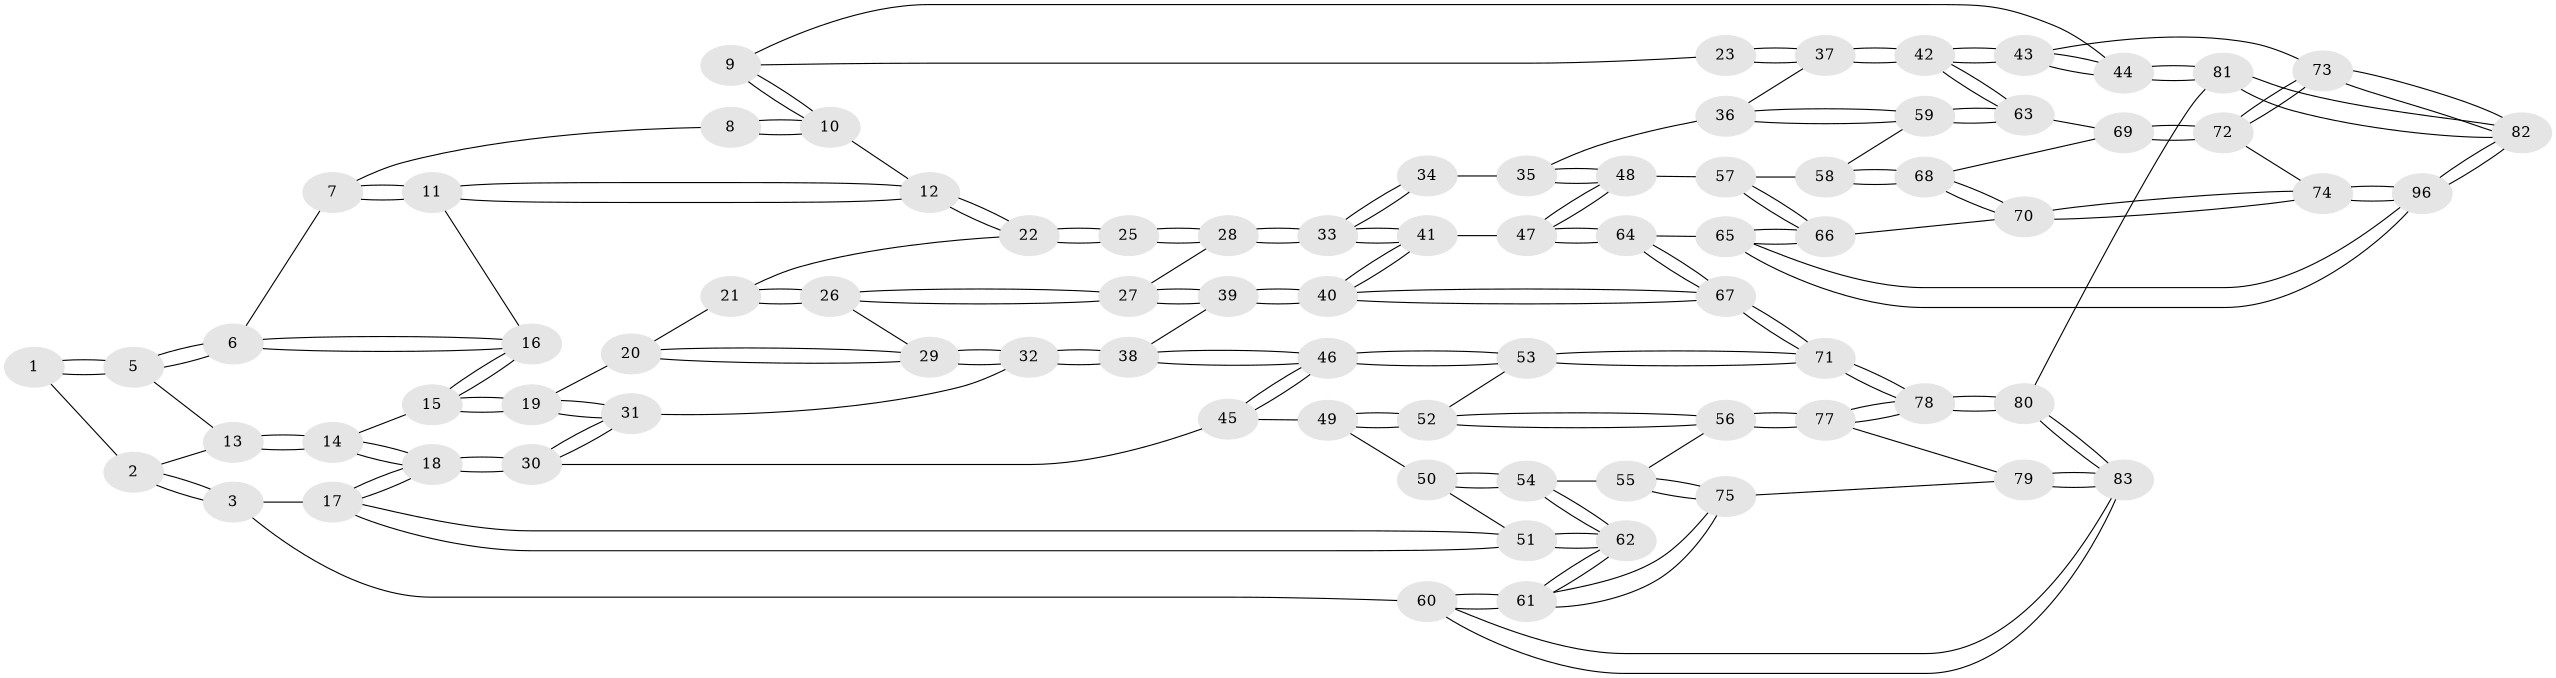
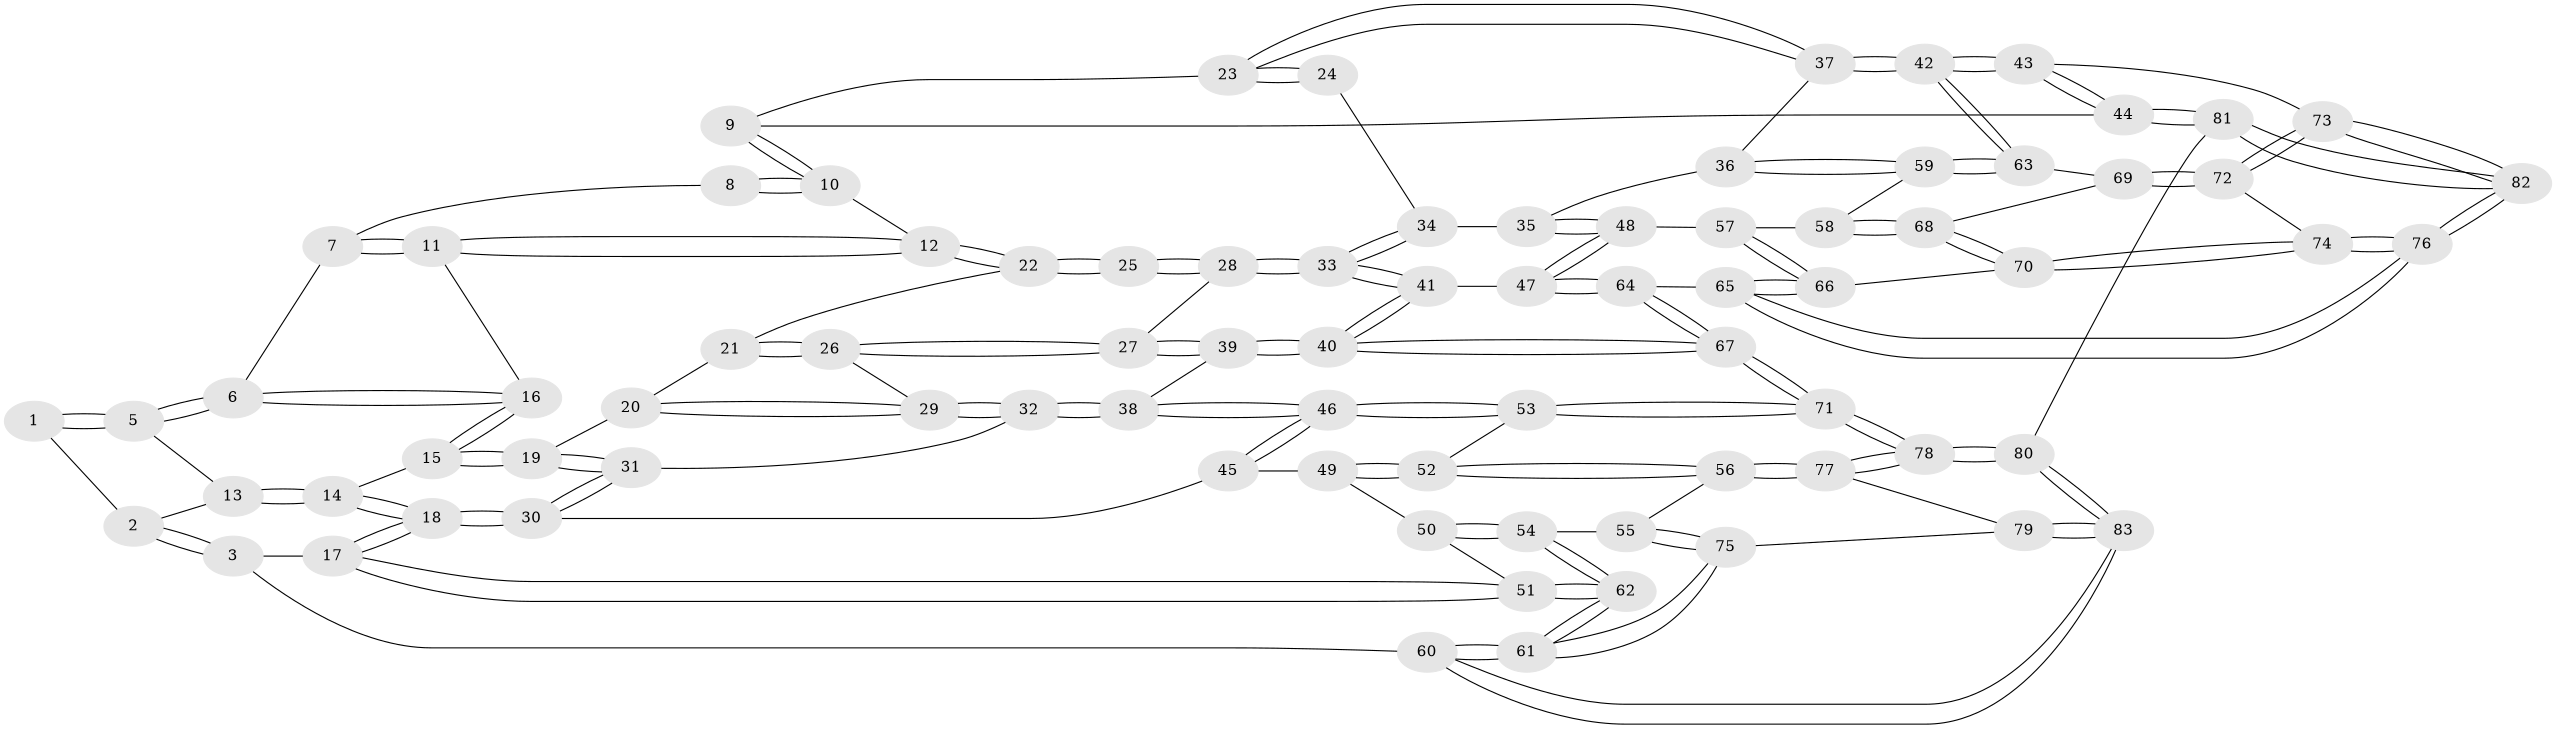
node "24": added
node "96": label "96" -> "76"
